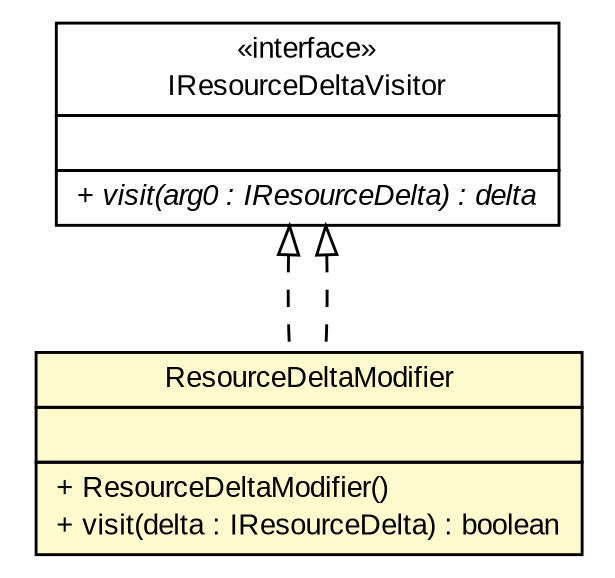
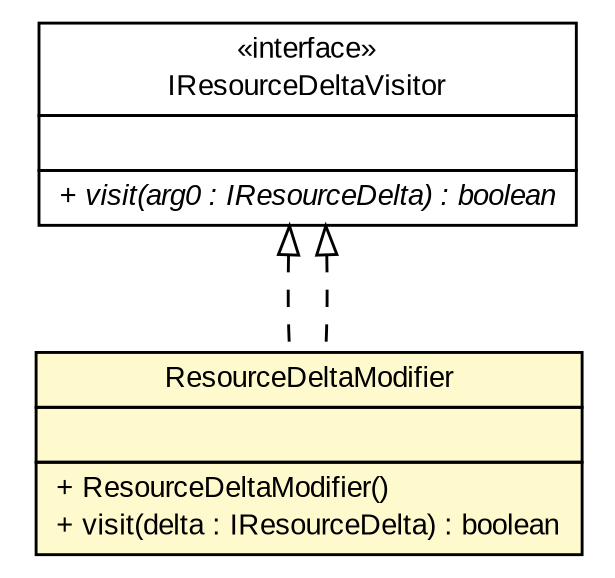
node "IResourceDeltaVisitor": text "+ visit(arg0 : IResourceDelta) : delta" -> "+ visit(arg0 : IResourceDelta) : boolean"
